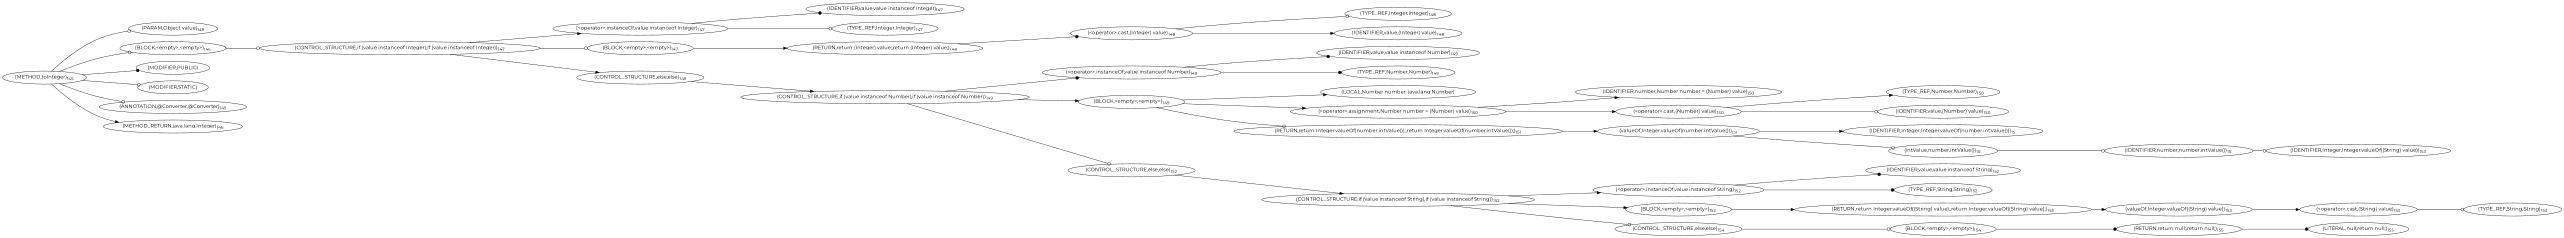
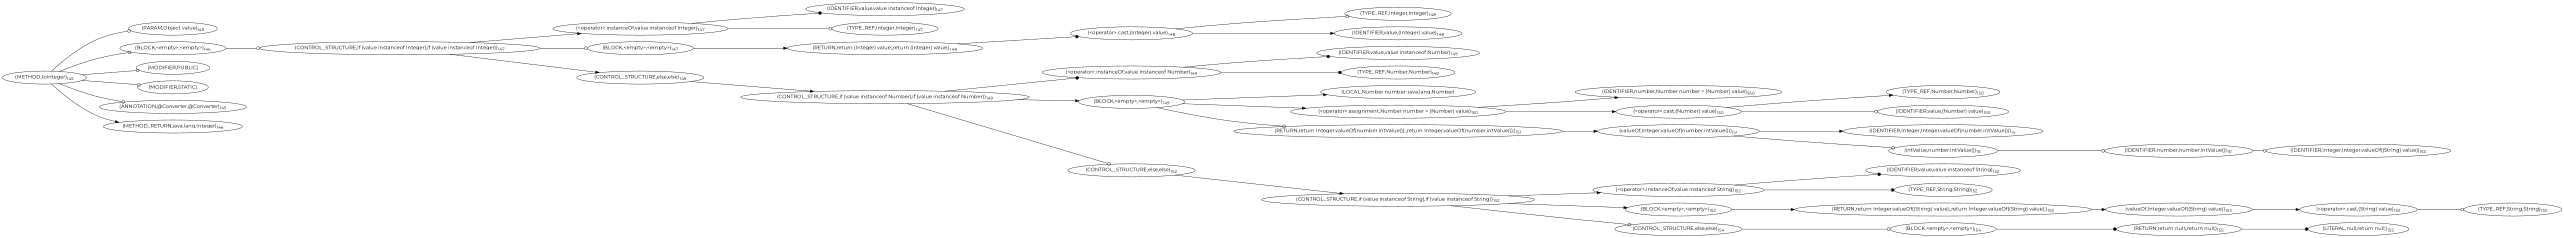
edge "(METHOD,toInteger)" -> "(MODIFIER,PUBLIC)": arrowhead dot -> odot
node "(IDENTIFIER,number,Number number = (Number) value)": text "150" -> "950"
